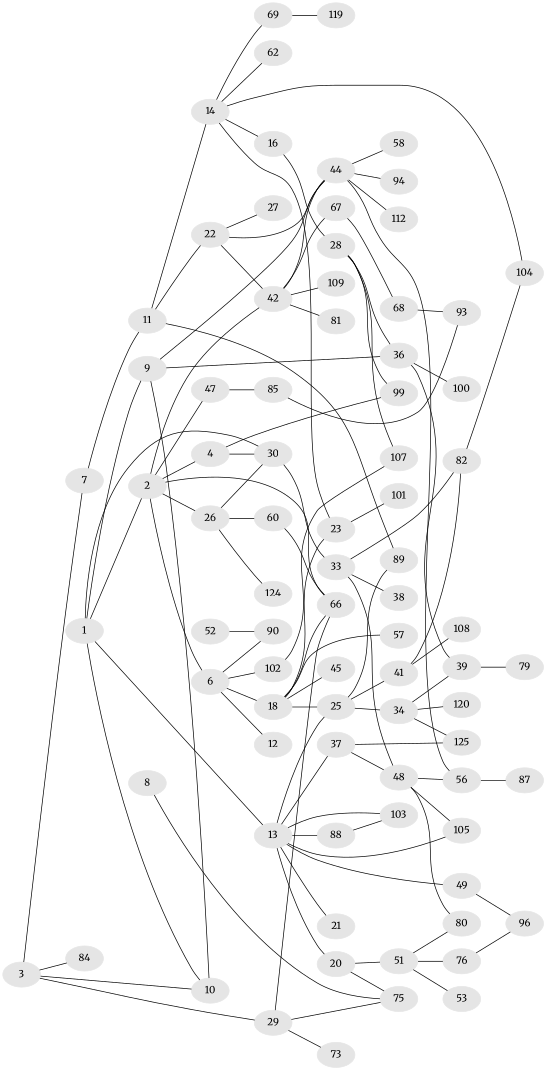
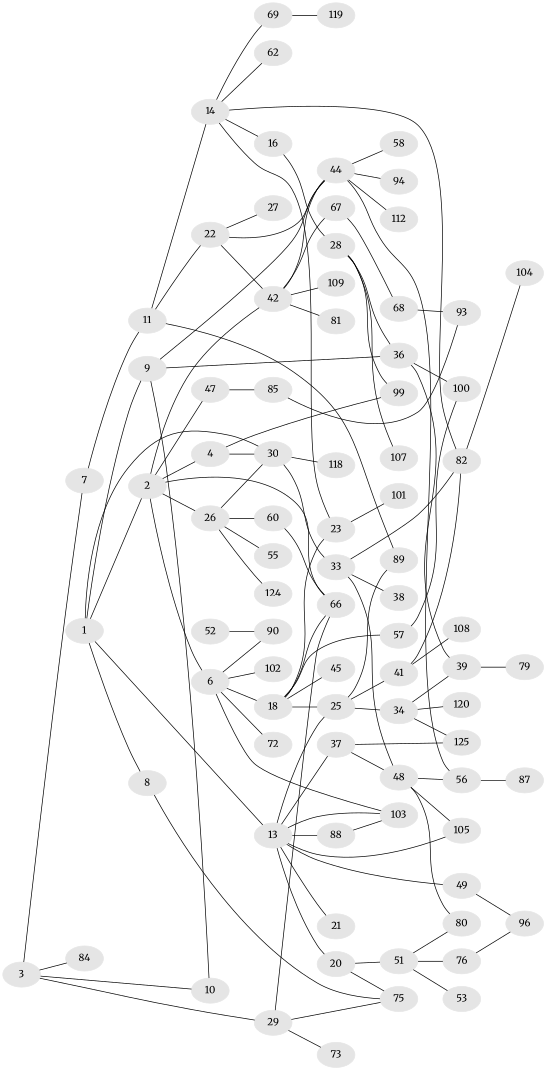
edge "14" -- "104": now "14" -- "82"
node "118": added
edge "100" -- "57": added
edge "107" -- "102": removed
node "55": added
node "12": label "12" -> "72"
edge "6" -- "103": added
edge "1" -- "10": now "1" -- "8"
